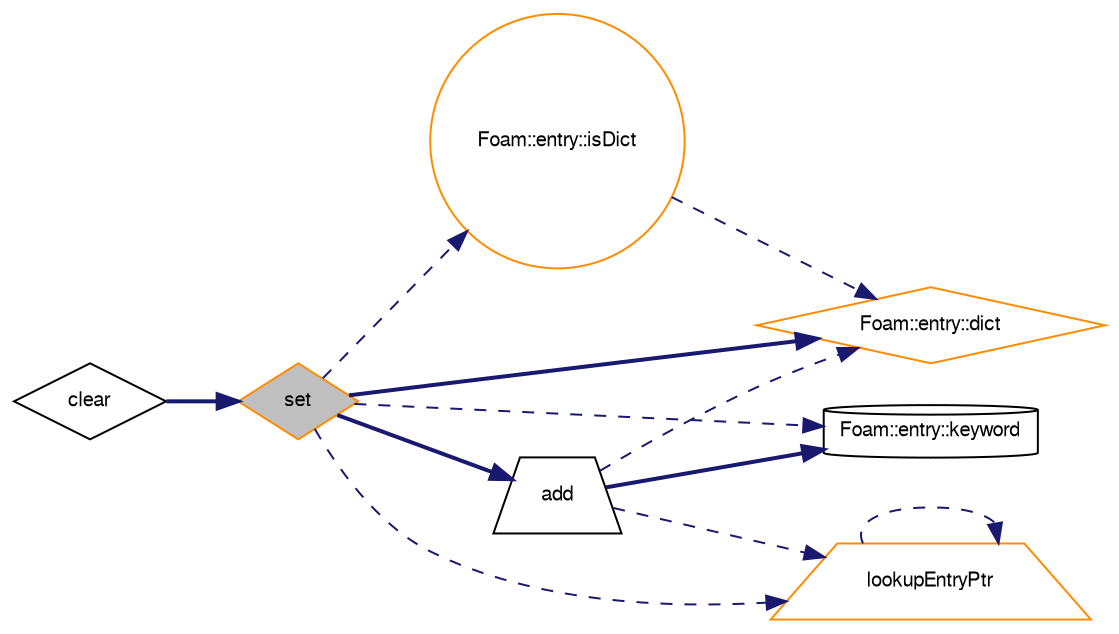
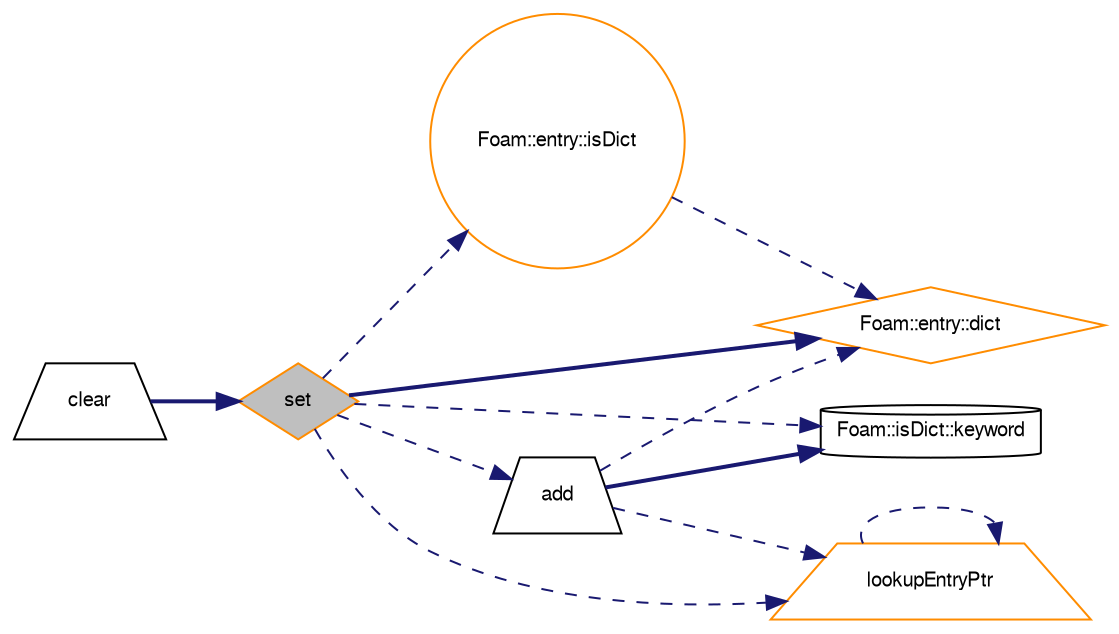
node "clear": shape diamond -> trapezium
node "Foam::entry::keyword": label "Foam::entry::keyword" -> "Foam::isDict::keyword"
edge "set" -> "add": style bold -> dashed
